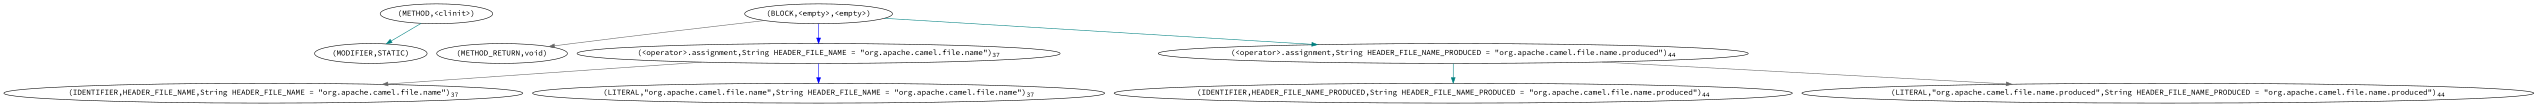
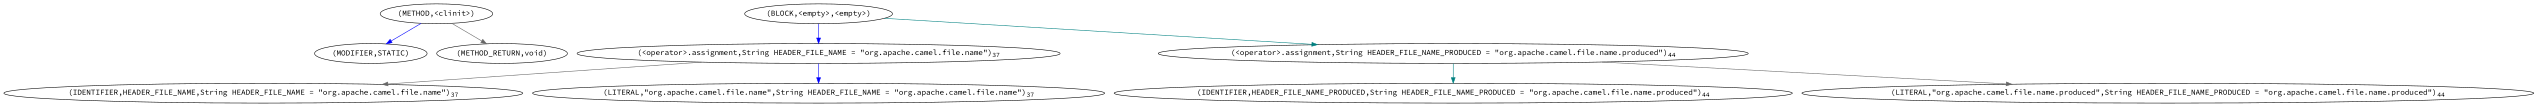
edge "(METHOD,<clinit>)" -> "(MODIFIER,STATIC)": color teal -> blue
edge "(BLOCK,<empty>,<empty>)" -> "(METHOD_RETURN,void)": now "(METHOD,<clinit>)" -> "(METHOD_RETURN,void)"
